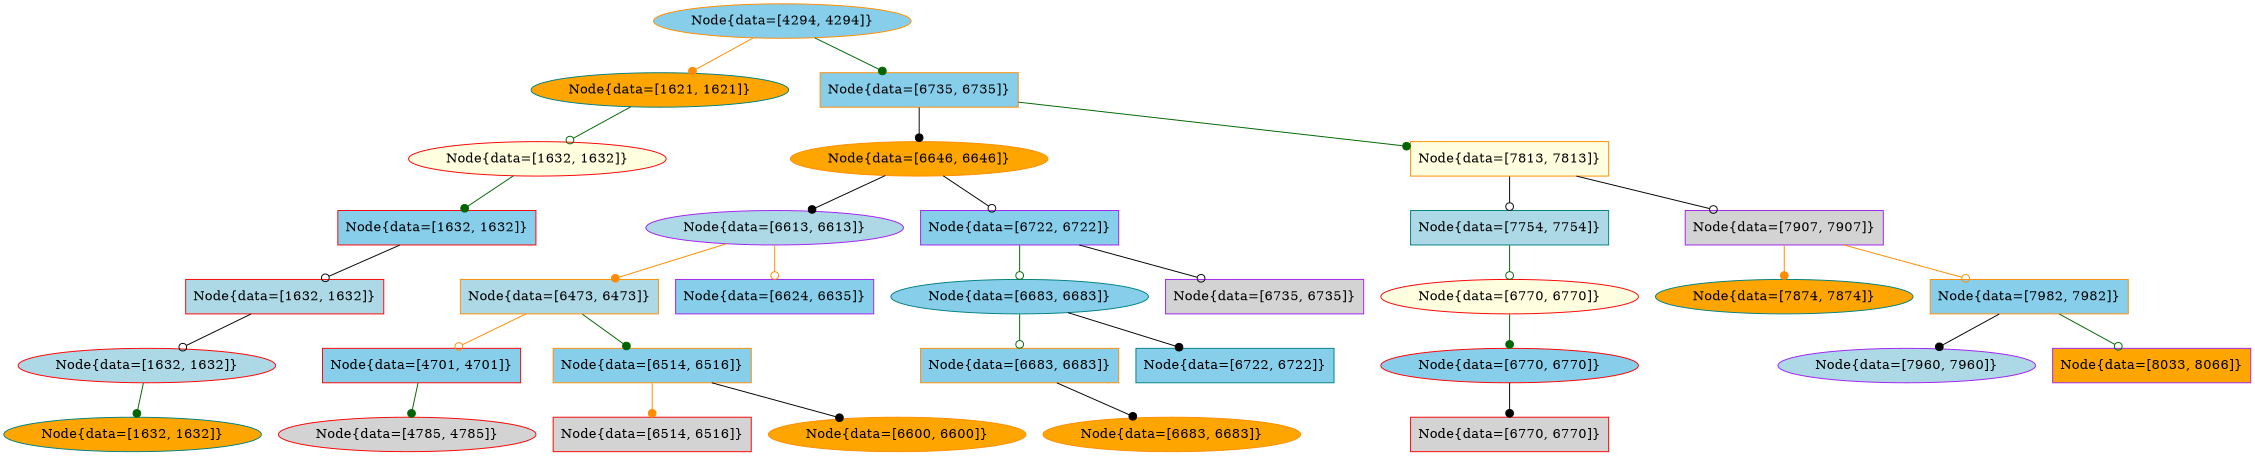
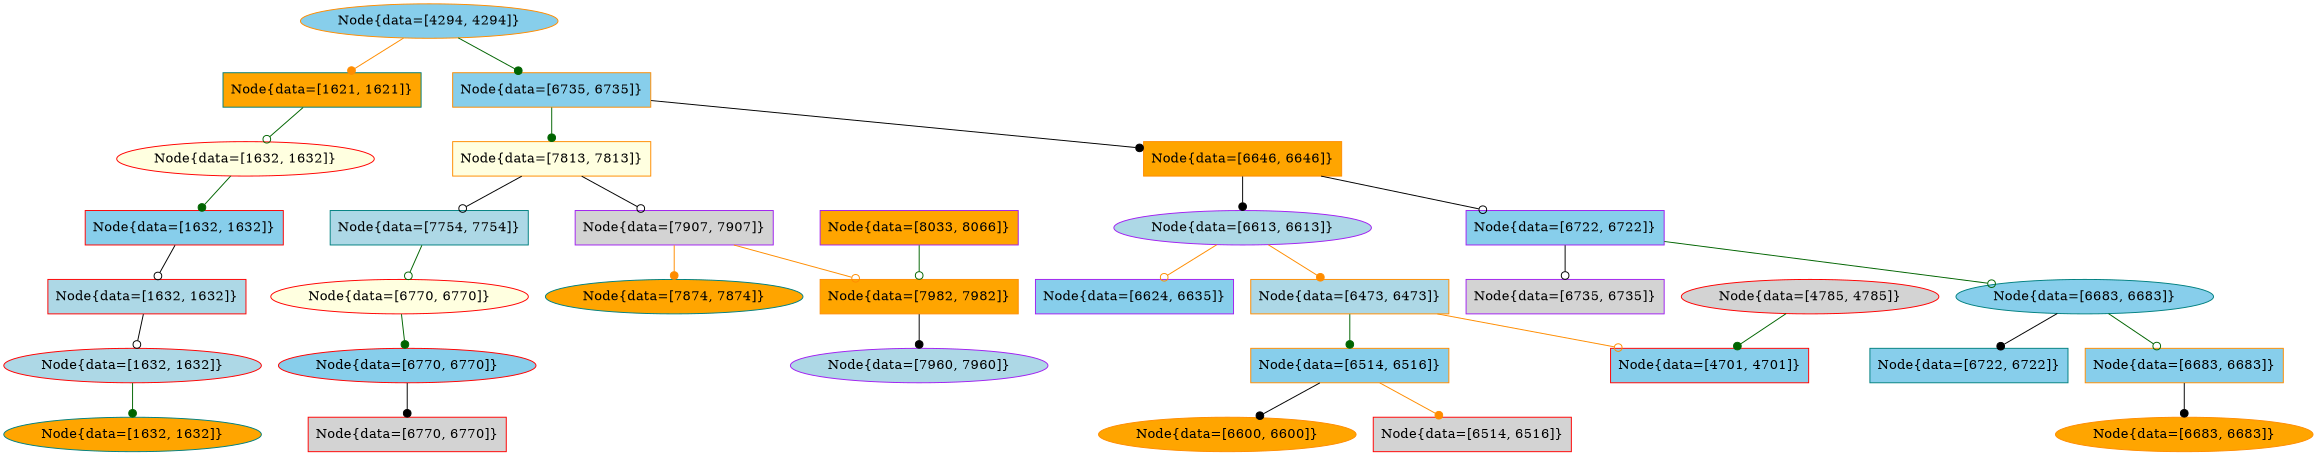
node "Node{data=[1621, 1621]}": shape ellipse -> box
node "Node{data=[6646, 6646]}": shape ellipse -> box
node "Node{data=[7982, 7982]}": fillcolor skyblue -> orange
edge "Node{data=[7982, 7982]}" -> "Node{data=[8033, 8066]}": reversed
edge "Node{data=[4701, 4701]}" -> "Node{data=[4785, 4785]}": reversed
